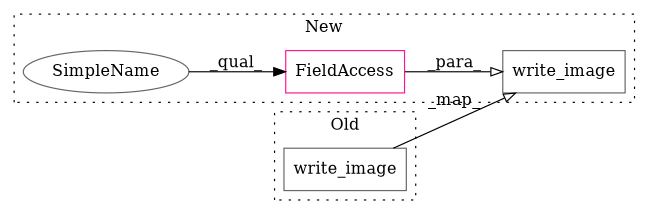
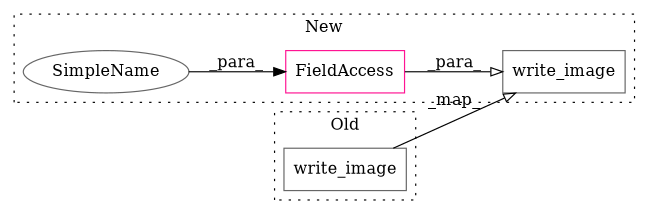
edge "SimpleName" -> "FieldAccess": label "_qual_" -> "_para_"
